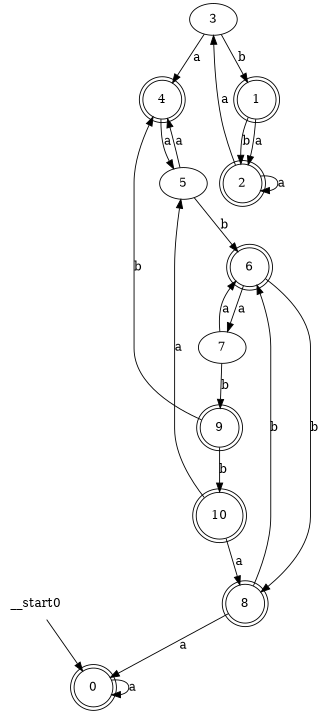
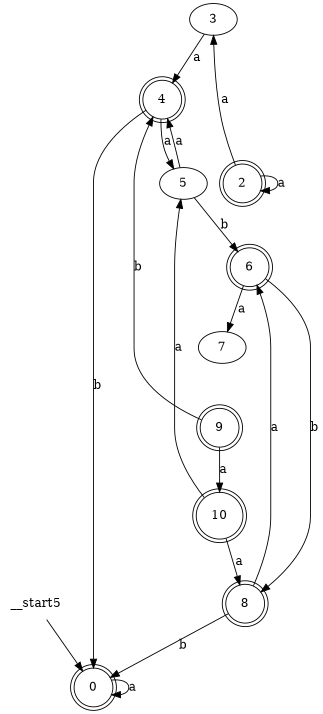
node "1": removed
edge "7" -> "6": removed, label "a"
edge "4" -> "0": added, label "b"
edge "7" -> "9": removed, label "b"
edge "8" -> "6": label "b" -> "a"
edge "9" -> "10": label "b" -> "a"
node "__start0": label "__start0" -> "__start5"
edge "8" -> "0": label "a" -> "b"
